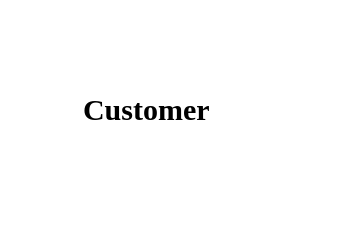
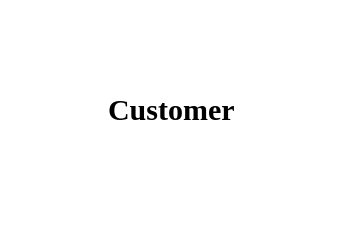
node "Customer": moved (148, 112) -> (173, 112)
